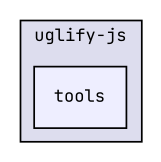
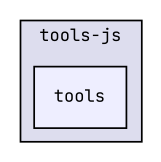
cluster "uglify-js": label "uglify-js" -> "tools-js"
